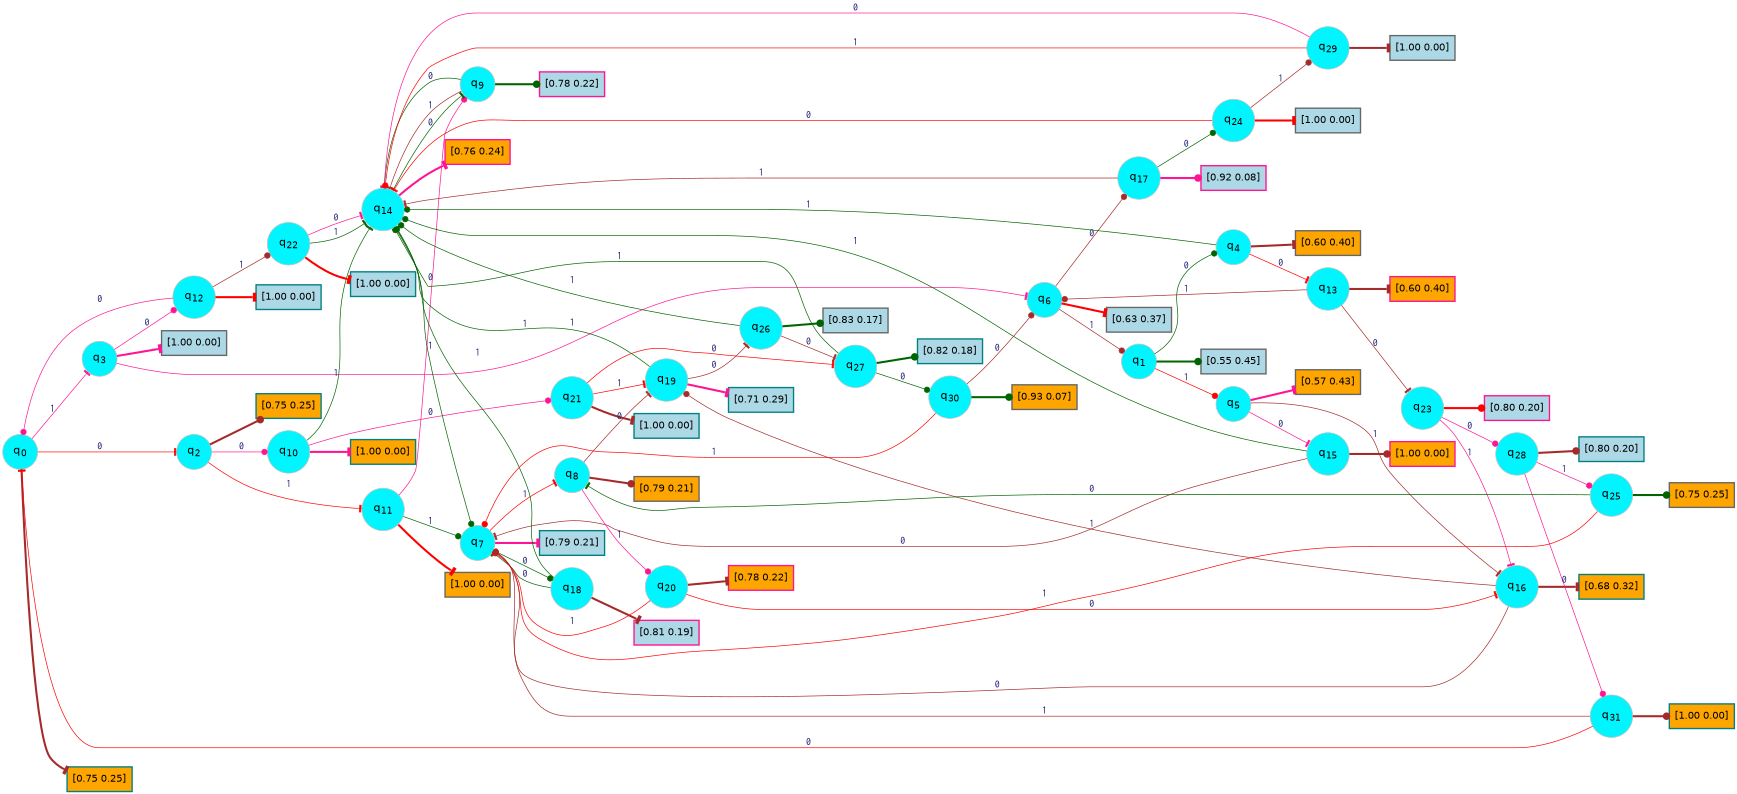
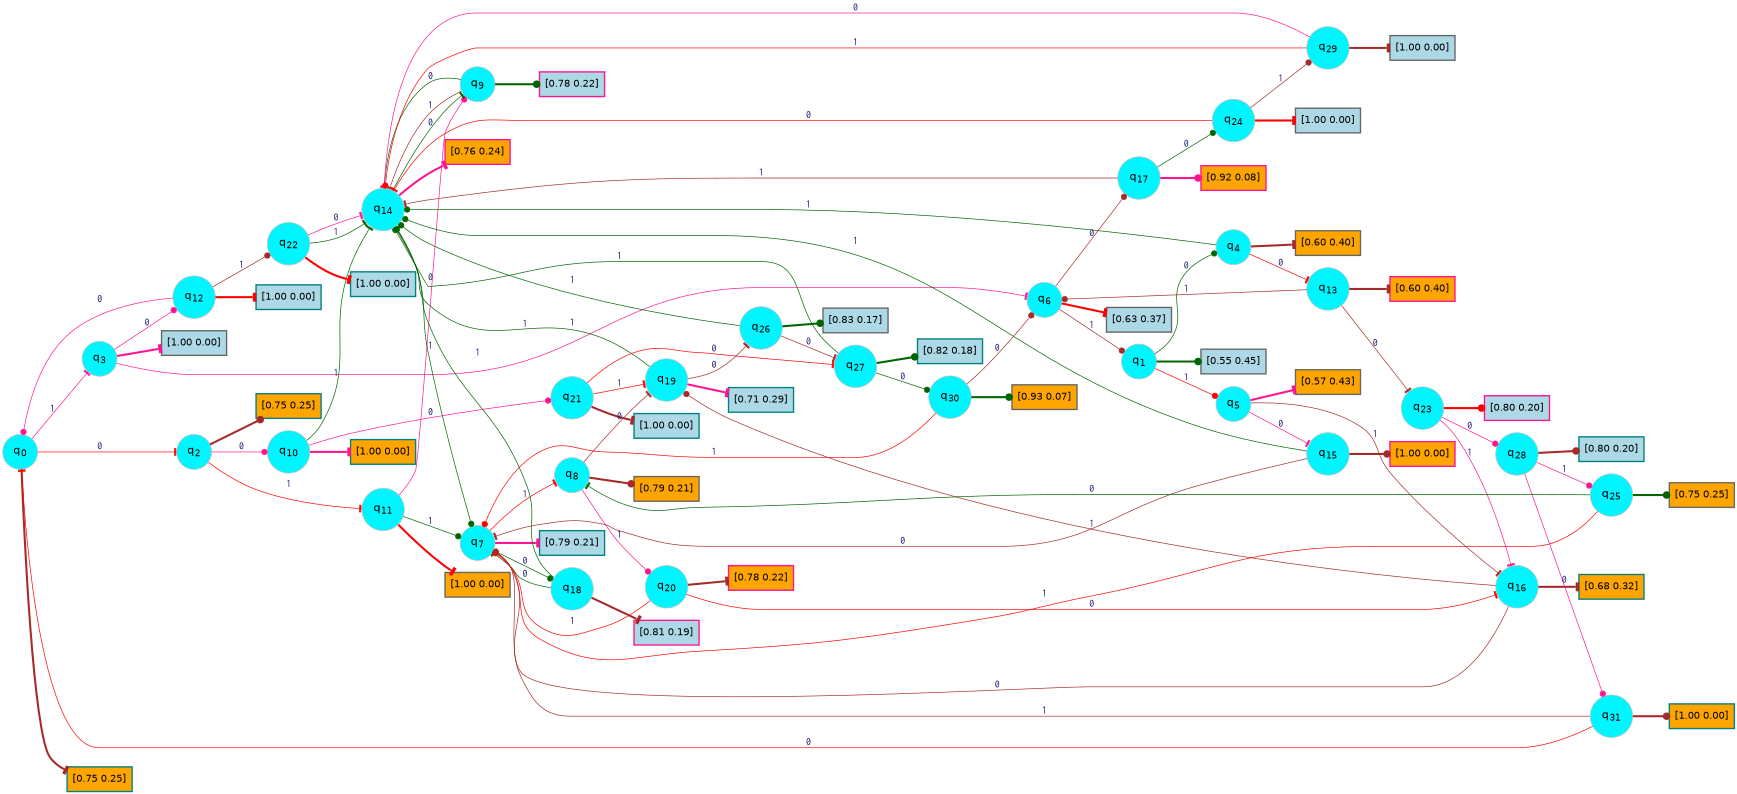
node "[0.92 0.08]": fillcolor lightblue -> orange
